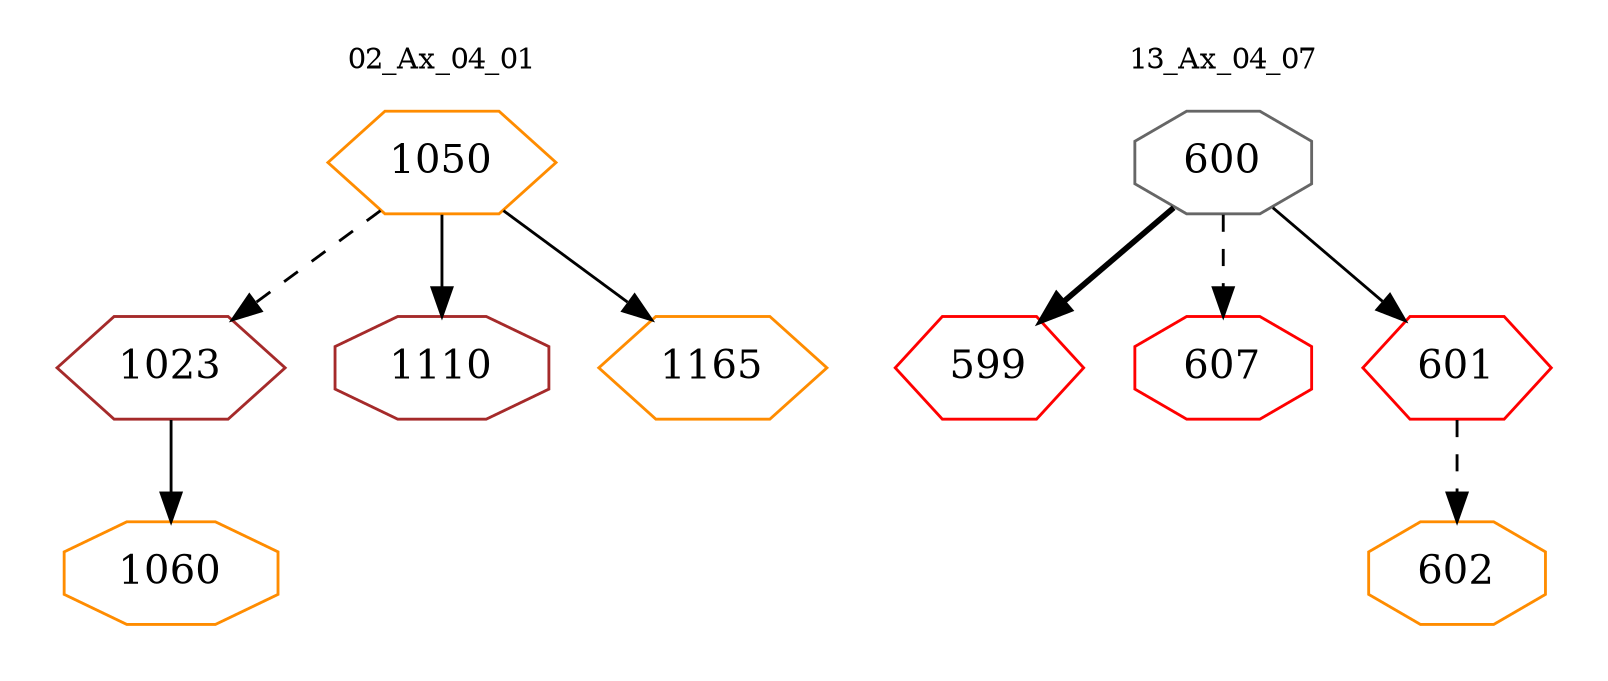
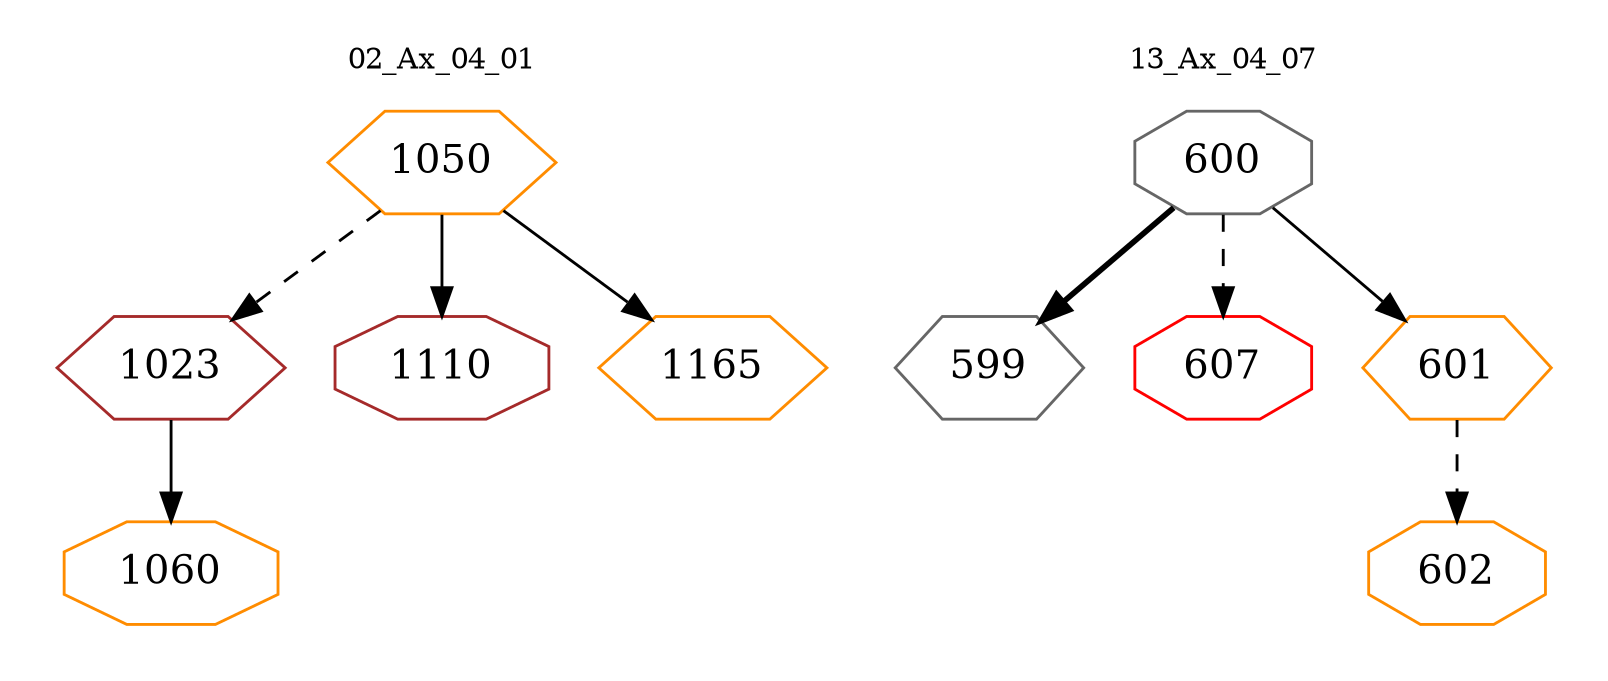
node "599": color red -> gray40
node "601": color red -> darkorange
